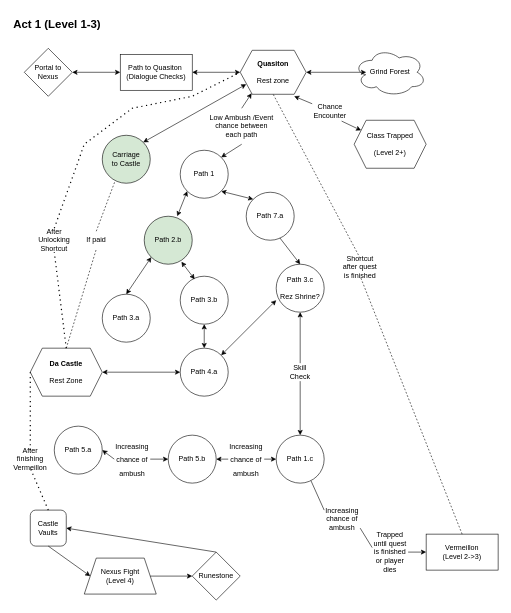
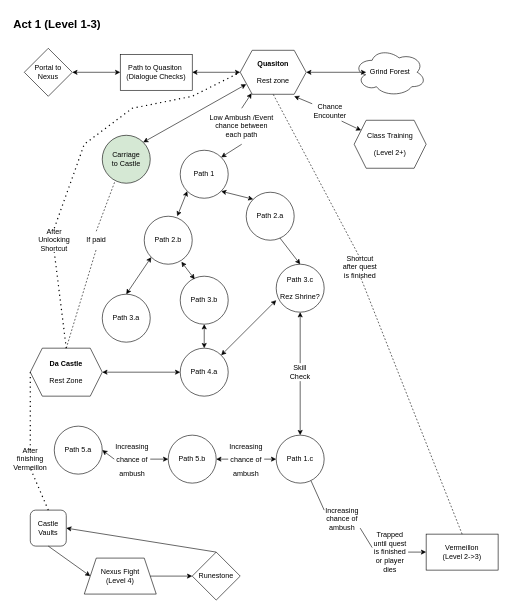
node "Class Trapped (Level 2+)": label "Class Trapped (Level 2+)" -> "Class Training (Level 2+)"
node "Path 7.a": label "Path 7.a" -> "Path 2.a"
node "Path 2.b": fillcolor #d5e8d4 -> #ffffff
